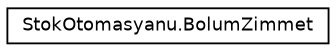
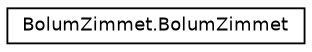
node "StokOtomasyanu.BolumZimmet": label "StokOtomasyanu.BolumZimmet" -> "BolumZimmet.BolumZimmet"
